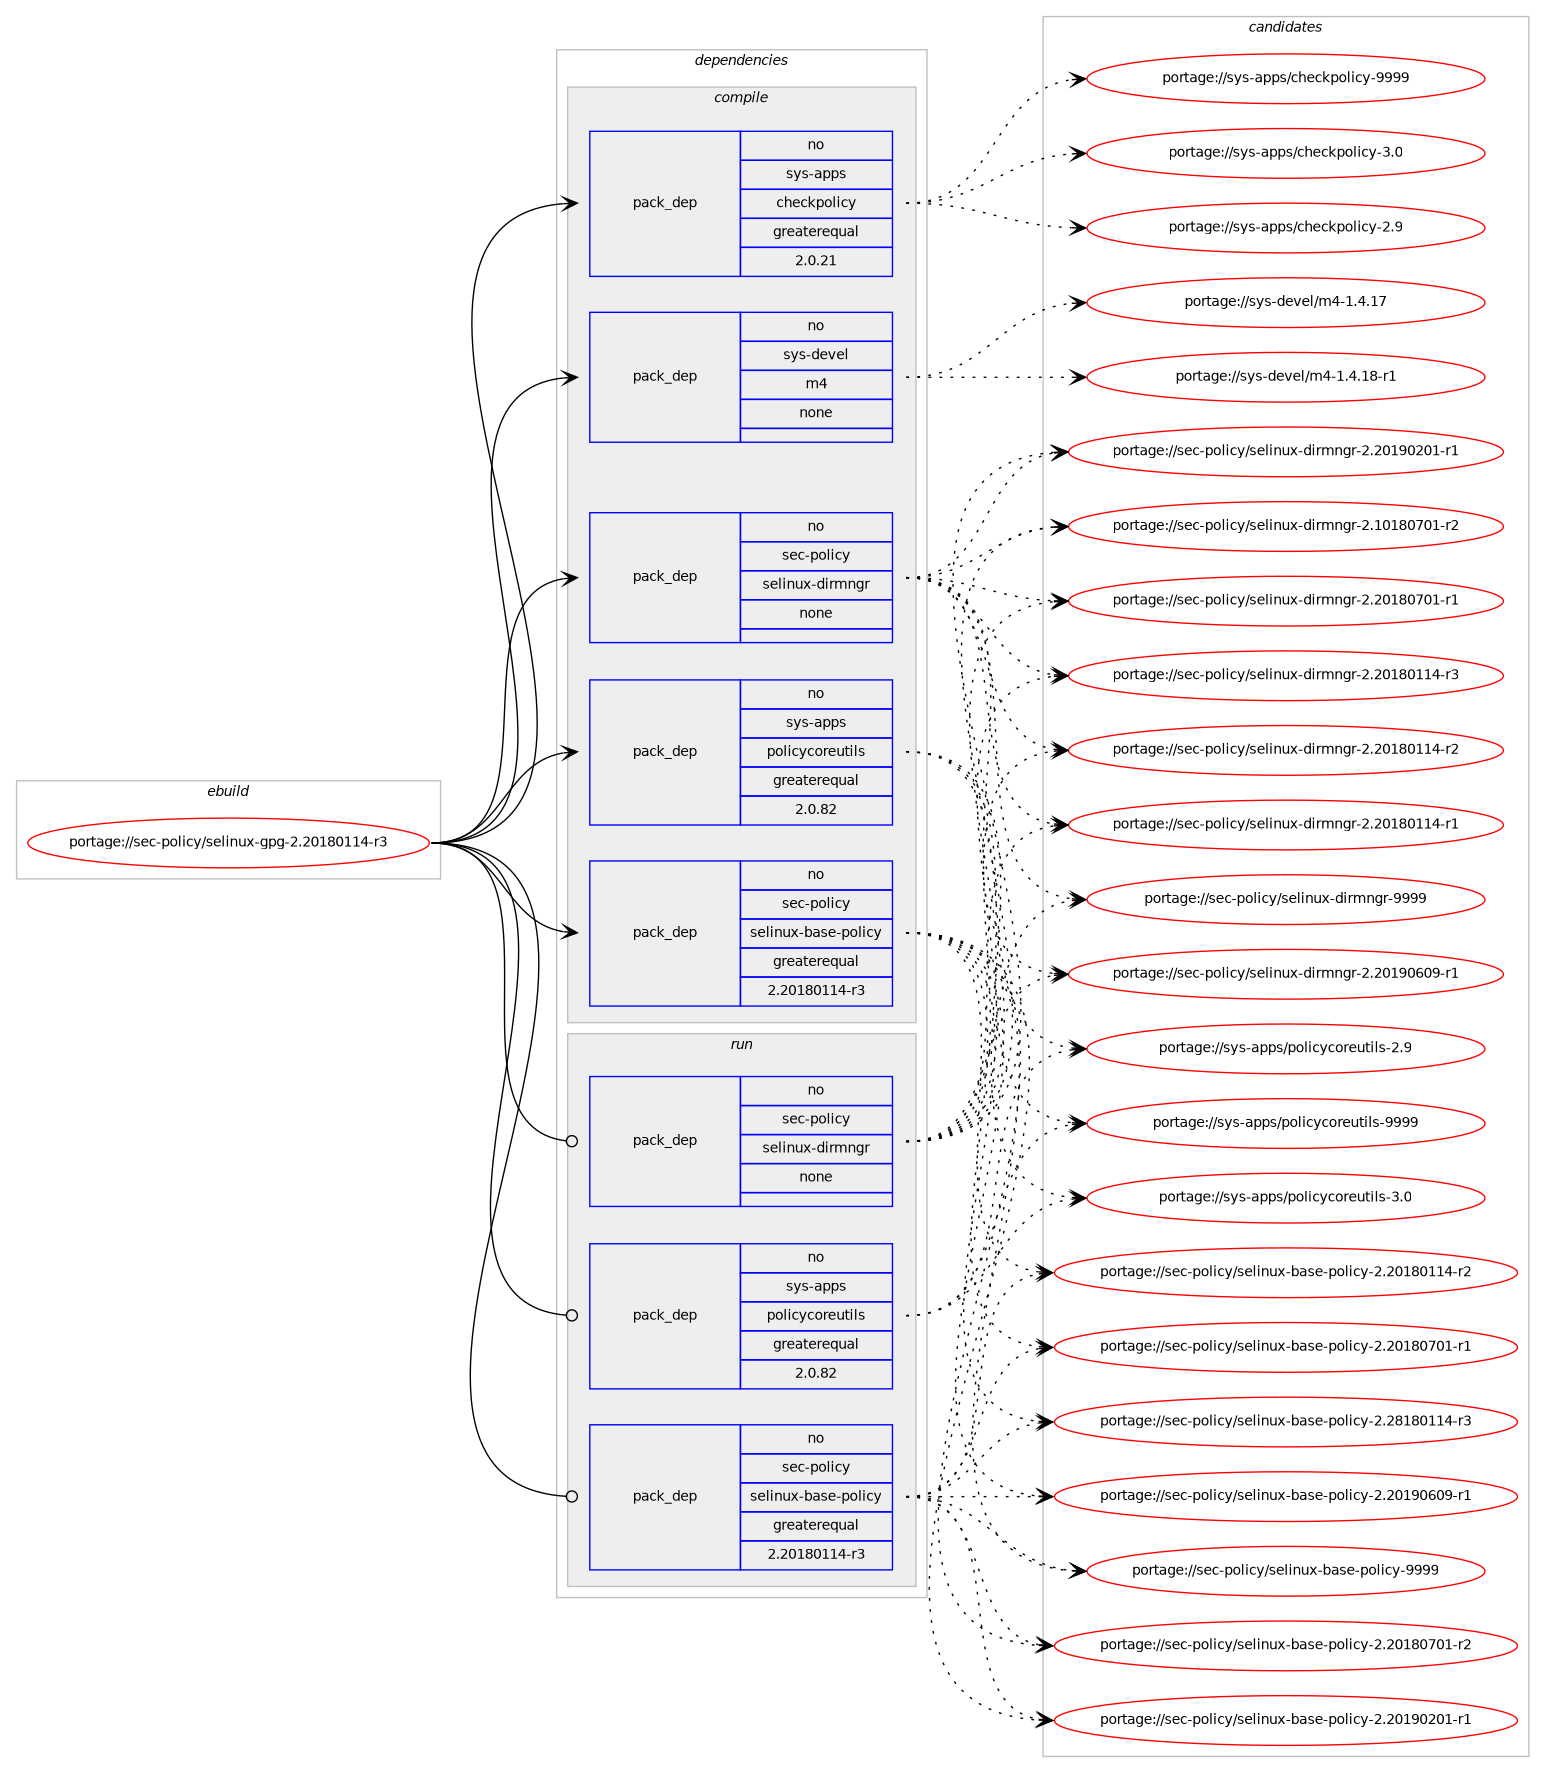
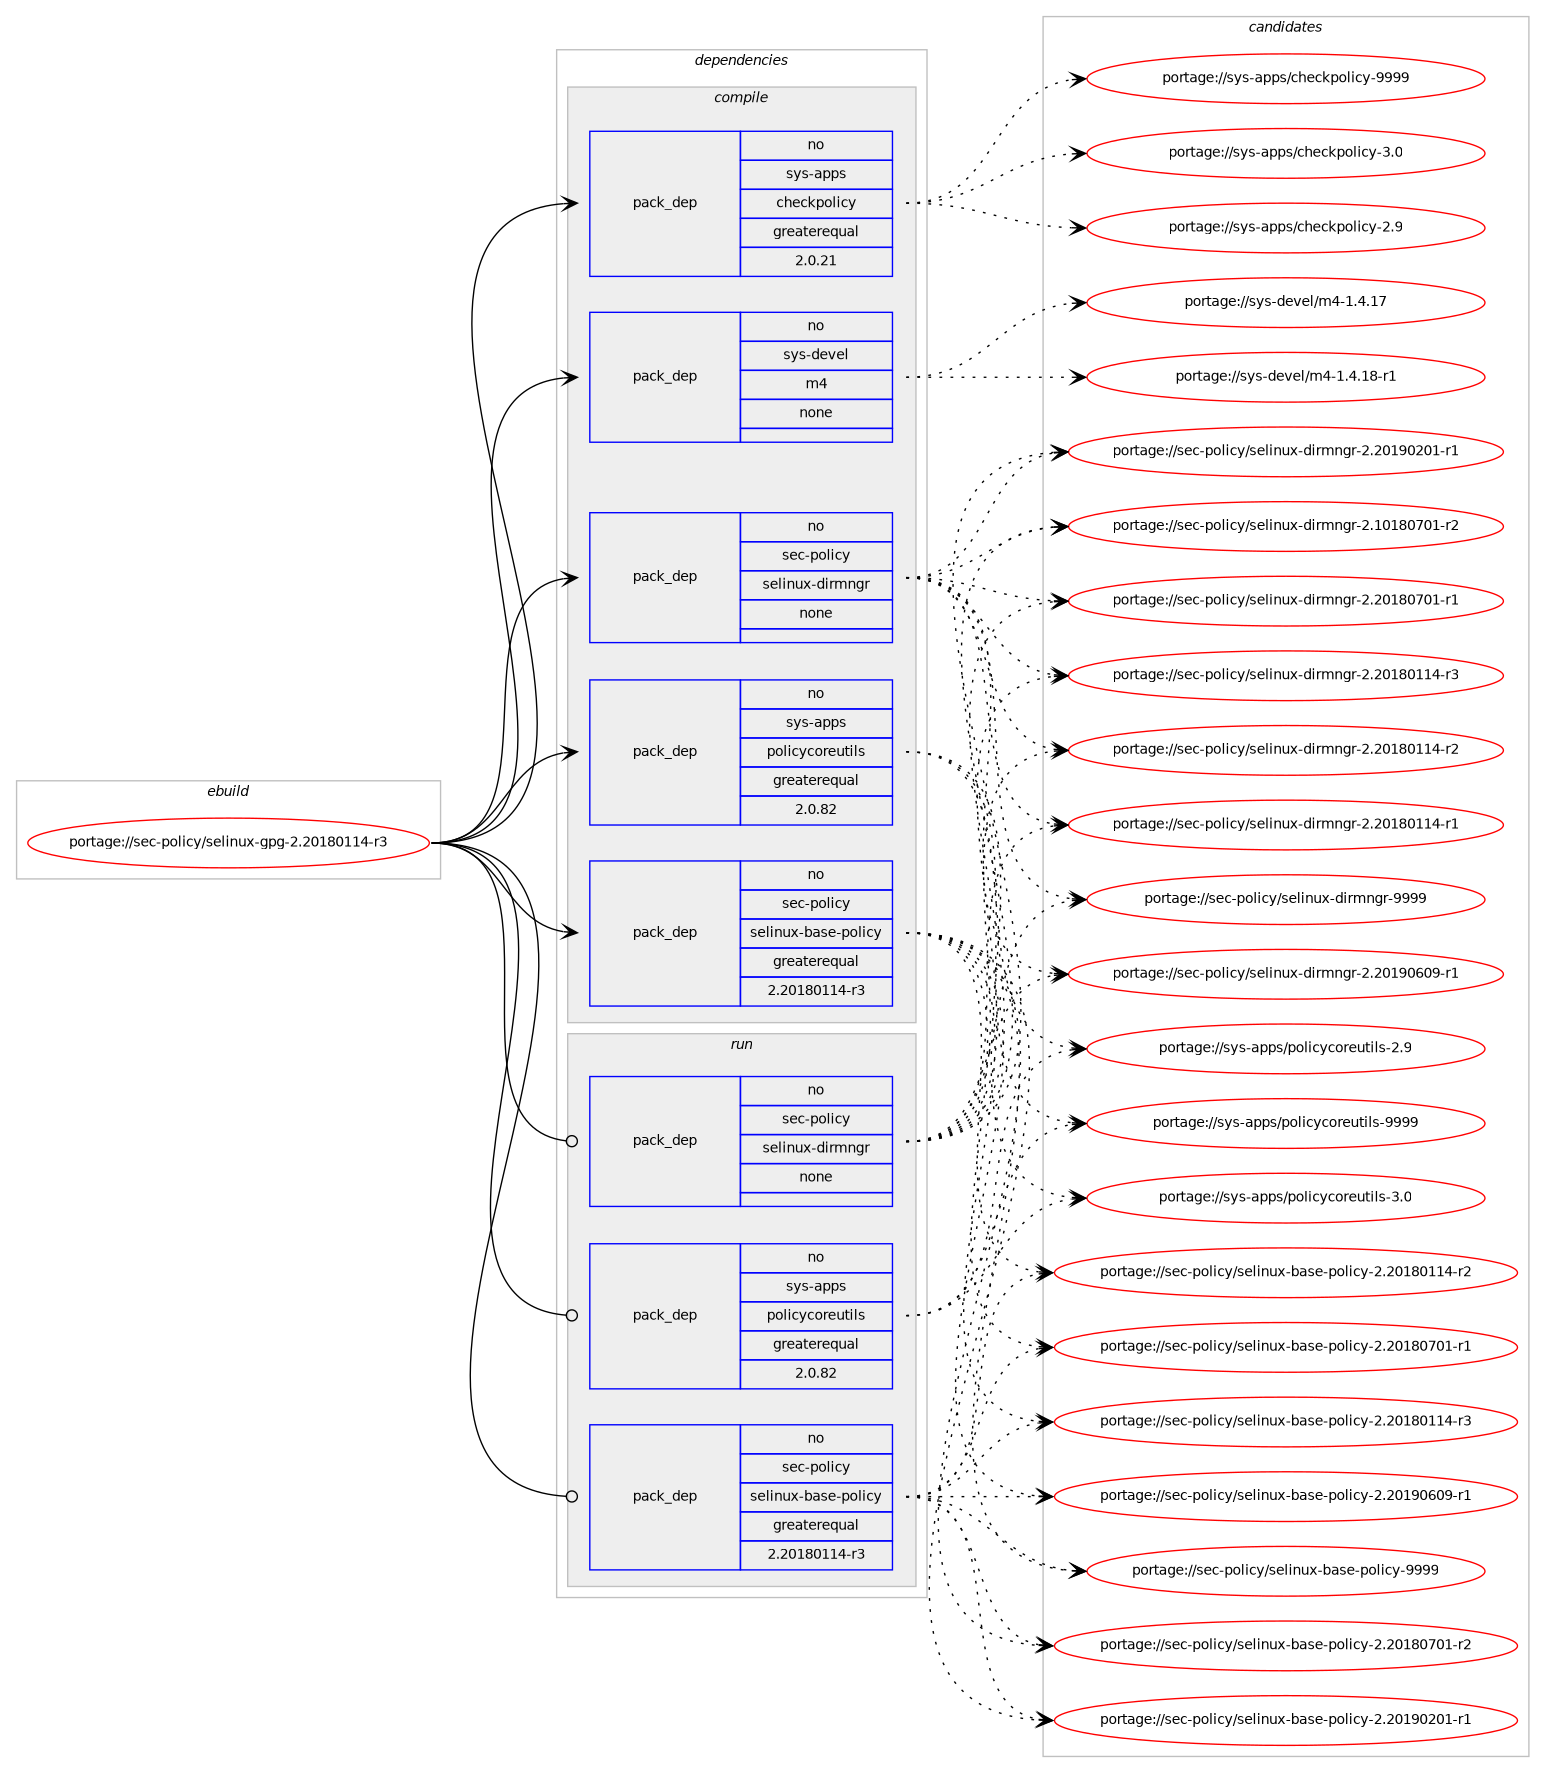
node "portage://sec-policy/selinux-base-policy-2.28180114-r3": label "portage://sec-policy/selinux-base-policy-2.28180114-r3" -> "portage://sec-policy/selinux-base-policy-2.20180114-r3"
